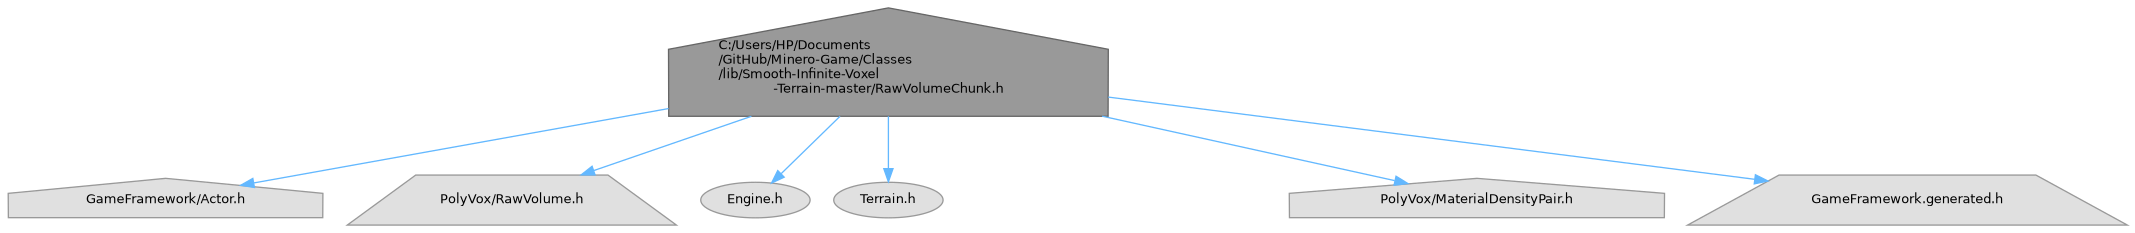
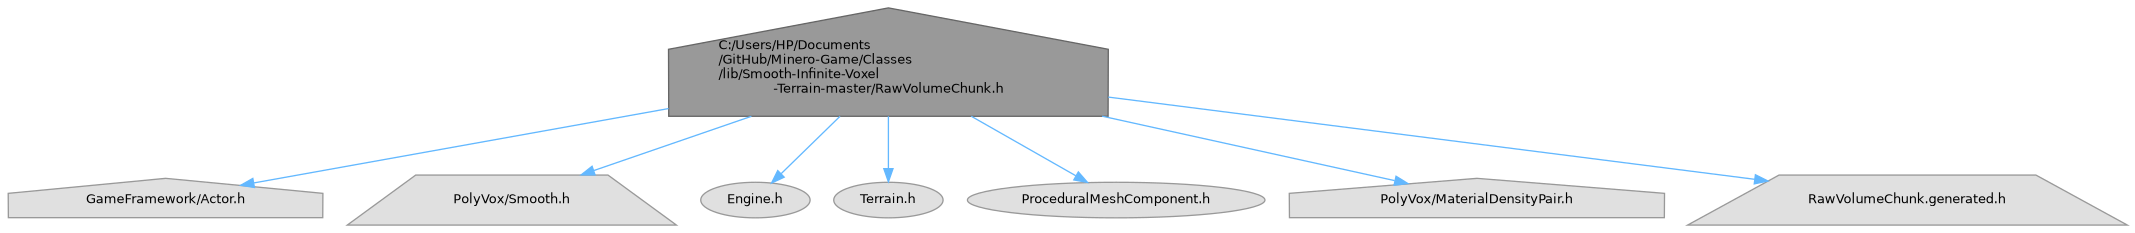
node "PolyVox/RawVolume.h": label "PolyVox/RawVolume.h" -> "PolyVox/Smooth.h"
node "ProceduralMeshComponent.h": added
node "GameFramework.generated.h": label "GameFramework.generated.h" -> "RawVolumeChunk.generated.h"
